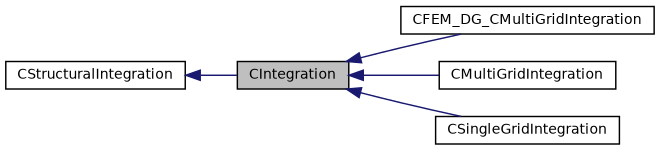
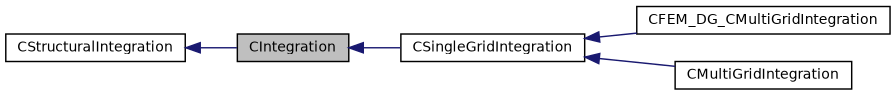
edge "CFEM_DG_CMultiGridIntegration" -> "CIntegration": now "CFEM_DG_CMultiGridIntegration" -> "CSingleGridIntegration"
edge "CMultiGridIntegration" -> "CIntegration": now "CMultiGridIntegration" -> "CSingleGridIntegration"
